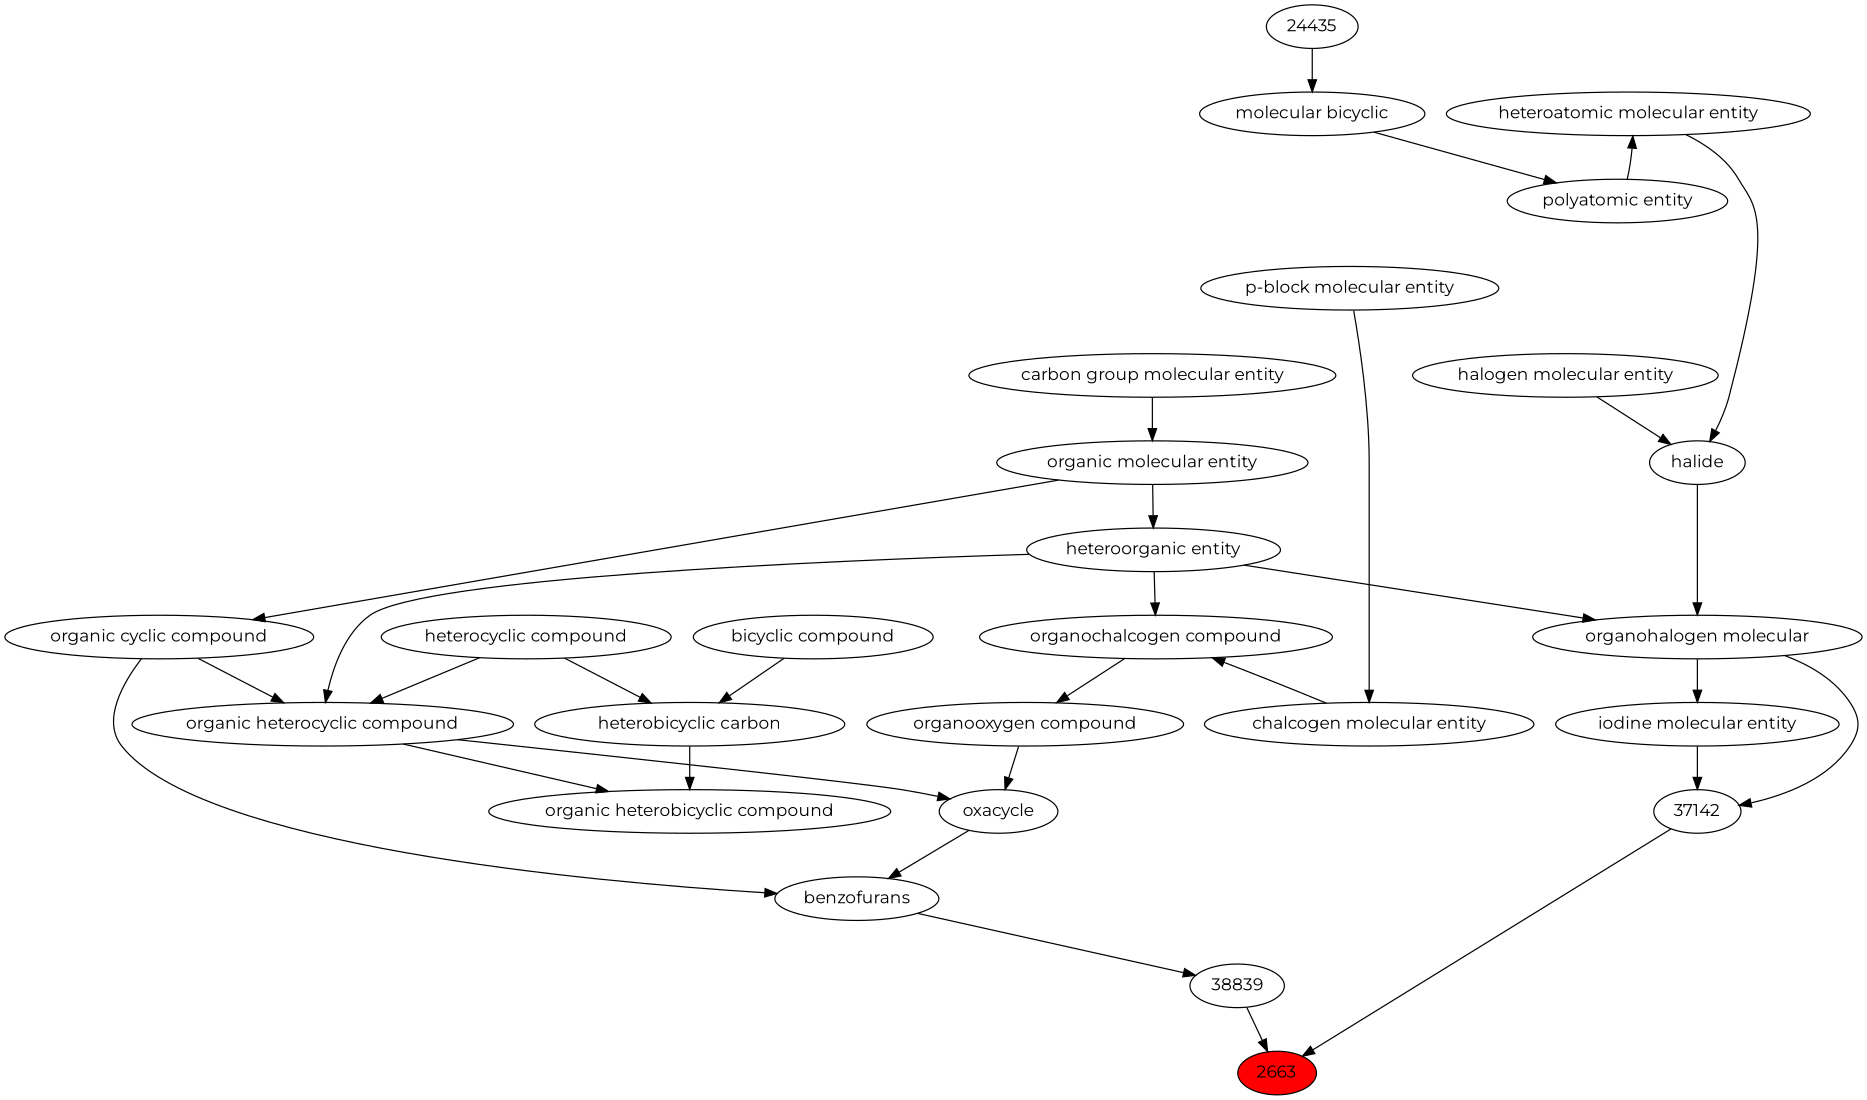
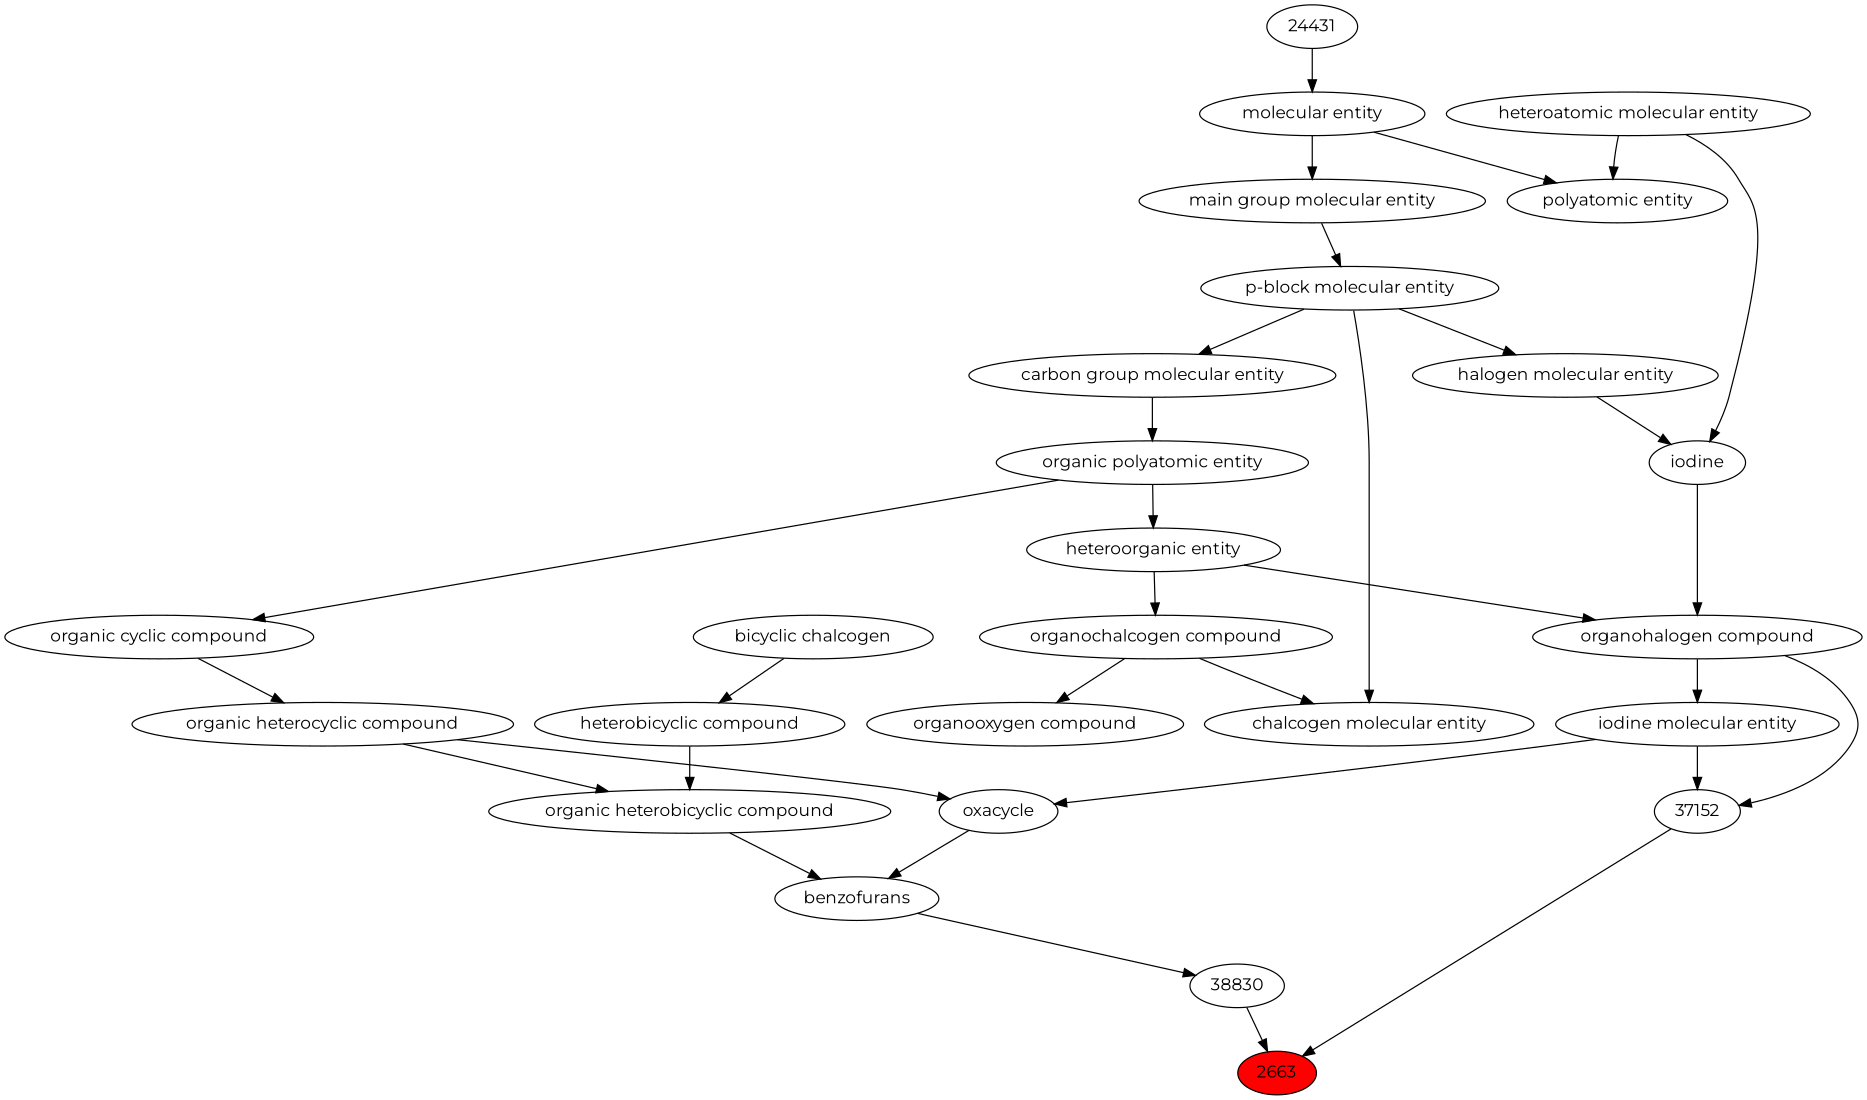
node "24435": label "24435" -> "24431"
node "molecular bicyclic": label "molecular bicyclic" -> "molecular entity"
edge "polyatomic entity" -> "heteroatomic molecular entity": reversed
node "main group molecular entity": added
edge "p-block molecular entity" -> "carbon group molecular entity": added
edge "p-block molecular entity" -> "halogen molecular entity": added
node "organic molecular entity": label "organic molecular entity" -> "organic polyatomic entity"
node "halide": label "halide" -> "iodine"
edge "heteroorganic entity" -> "organic heterocyclic compound": removed
node "heterocyclic compound": removed
node "bicyclic compound": label "bicyclic compound" -> "bicyclic chalcogen"
node "organohalogen molecular": label "organohalogen molecular" -> "organohalogen compound"
edge "chalcogen molecular entity" -> "organochalcogen compound": reversed
node "heterobicyclic carbon": label "heterobicyclic carbon" -> "heterobicyclic compound"
edge "organooxygen compound" -> "oxacycle": now "iodine molecular entity" -> "oxacycle"
node "37142": label "37142" -> "37152"
edge "organic cyclic compound" -> "benzofurans": now "organic heterobicyclic compound" -> "benzofurans"
node "38839": label "38839" -> "38830"
